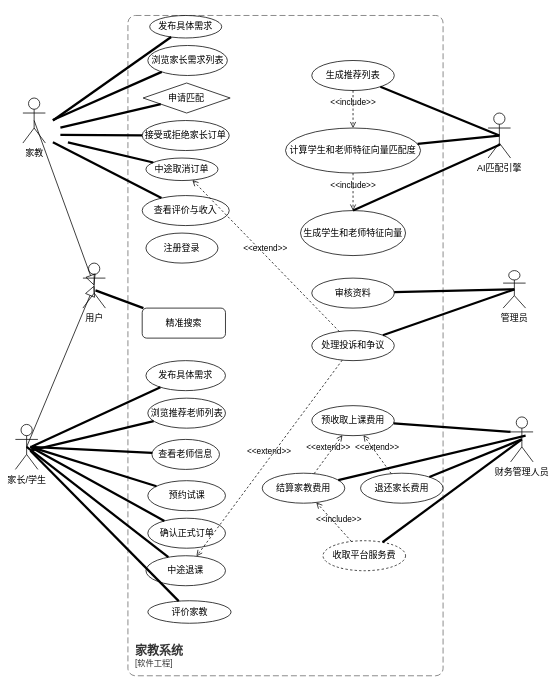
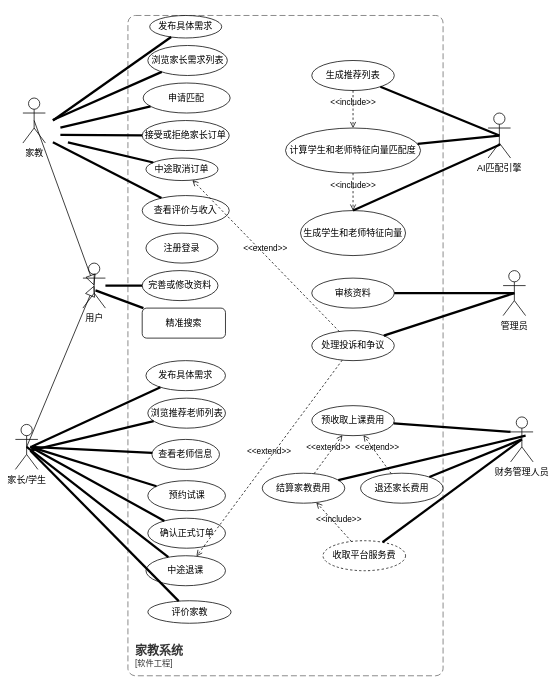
node "申请匹配": shape diamond -> ellipse
edge "用户" -- "完善或修改资料": added
node "完善或修改资料": added
node "管理员": size 23x38 -> 23x45
